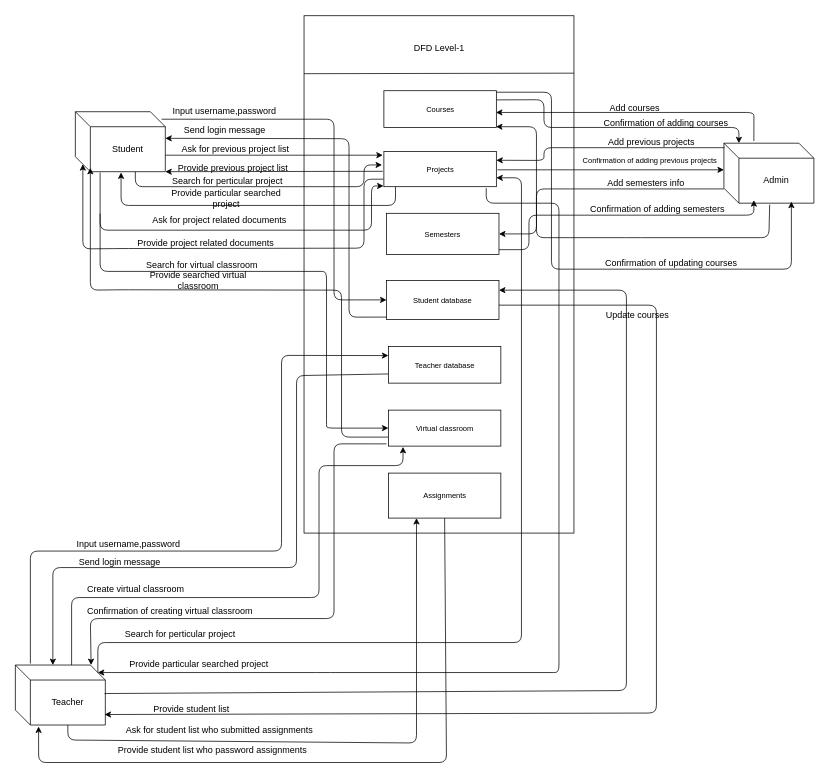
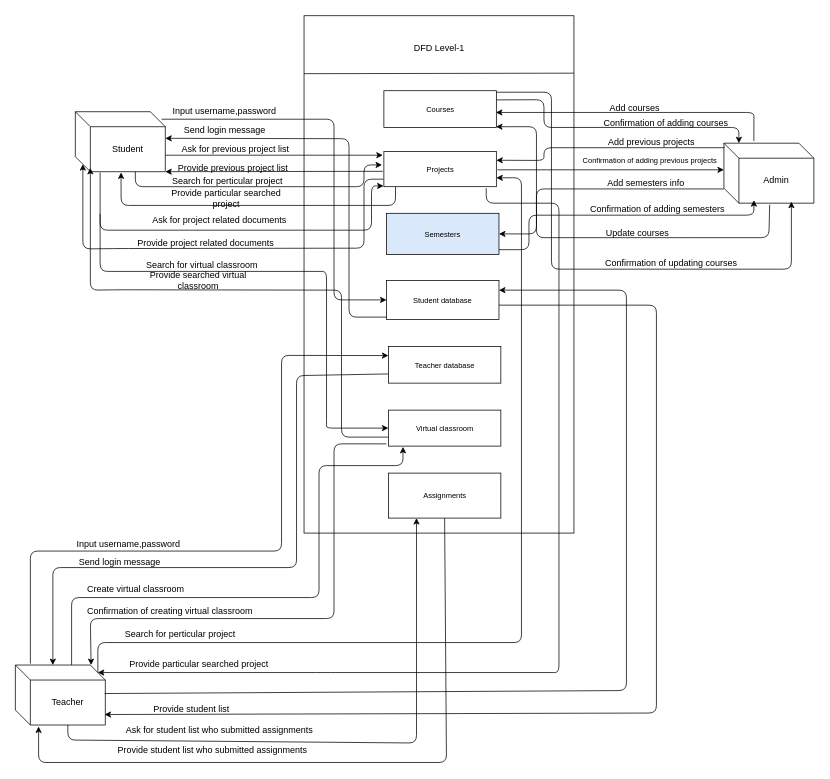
node "Semesters": fillcolor #ffffff -> #dae8fc
node "Update courses": moved (639, 316) -> (639, 234)
node "Provide student list who password assignments": label "Provide student list who password assignments" -> "Provide student list who submitted assignments"
